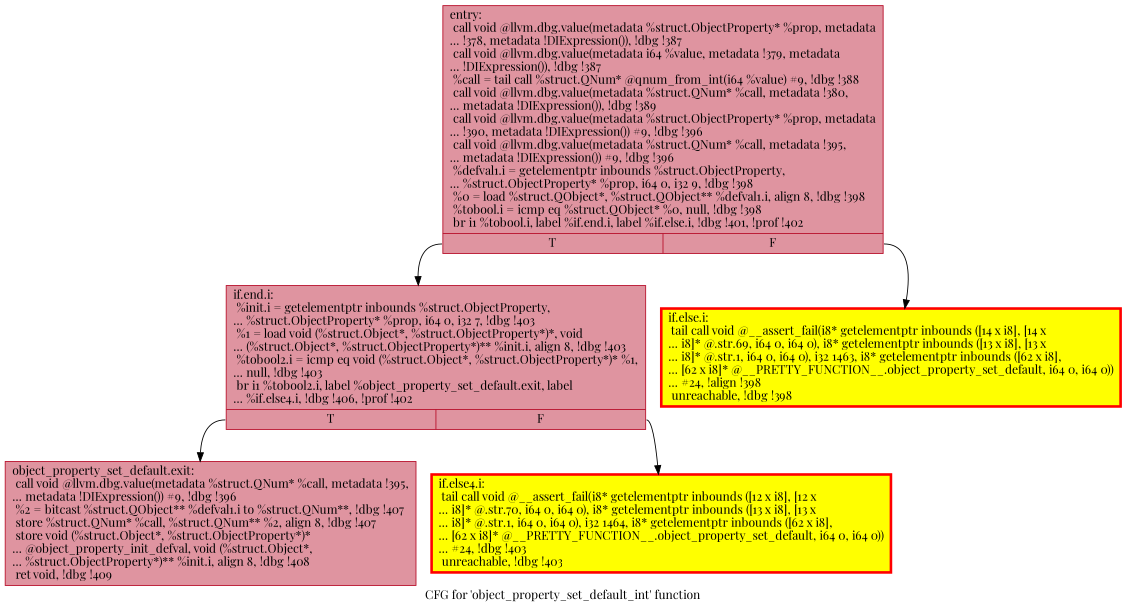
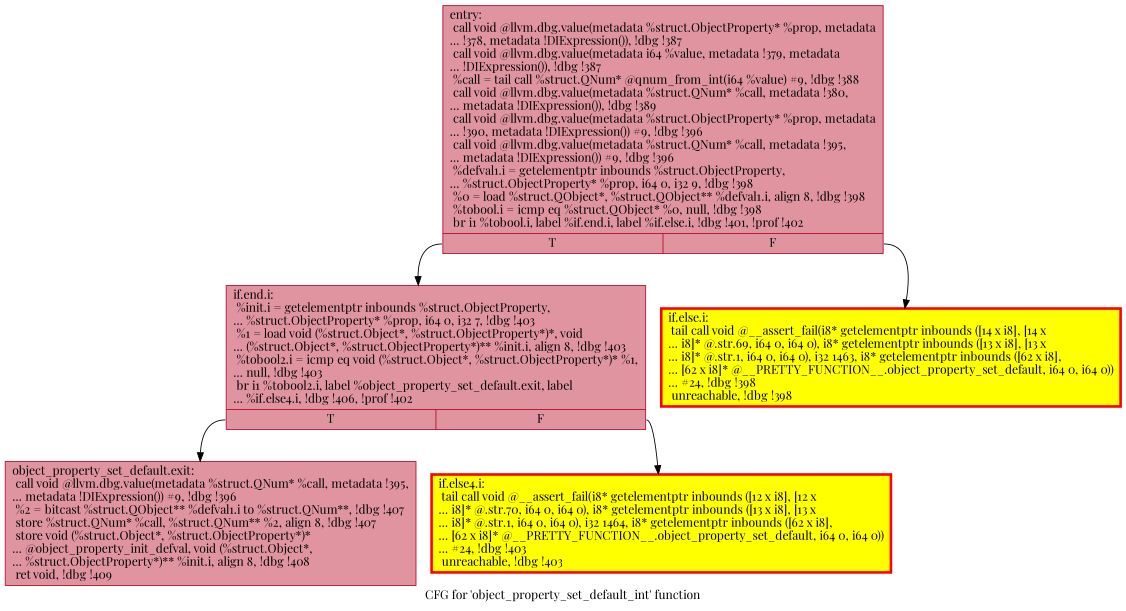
node "if.else.i:": text "... #24, !align !398" -> "... #24, !dbg !398"
